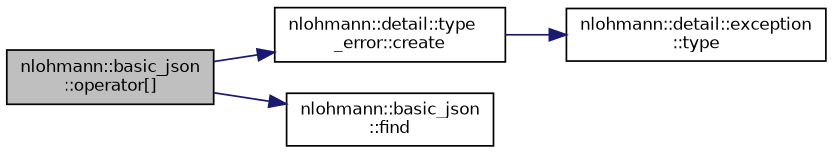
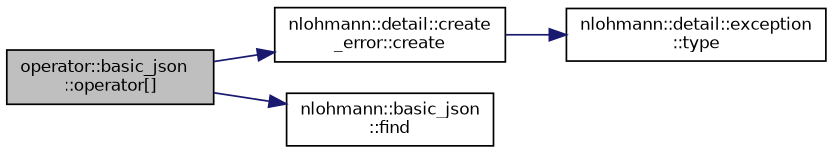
node "nlohmann::detail::type _error::create": label "nlohmann::detail::type _error::create" -> "nlohmann::detail::create _error::create"
node "nlohmann::basic_json ::operator[]": label "nlohmann::basic_json ::operator[]" -> "operator::basic_json ::operator[]"
